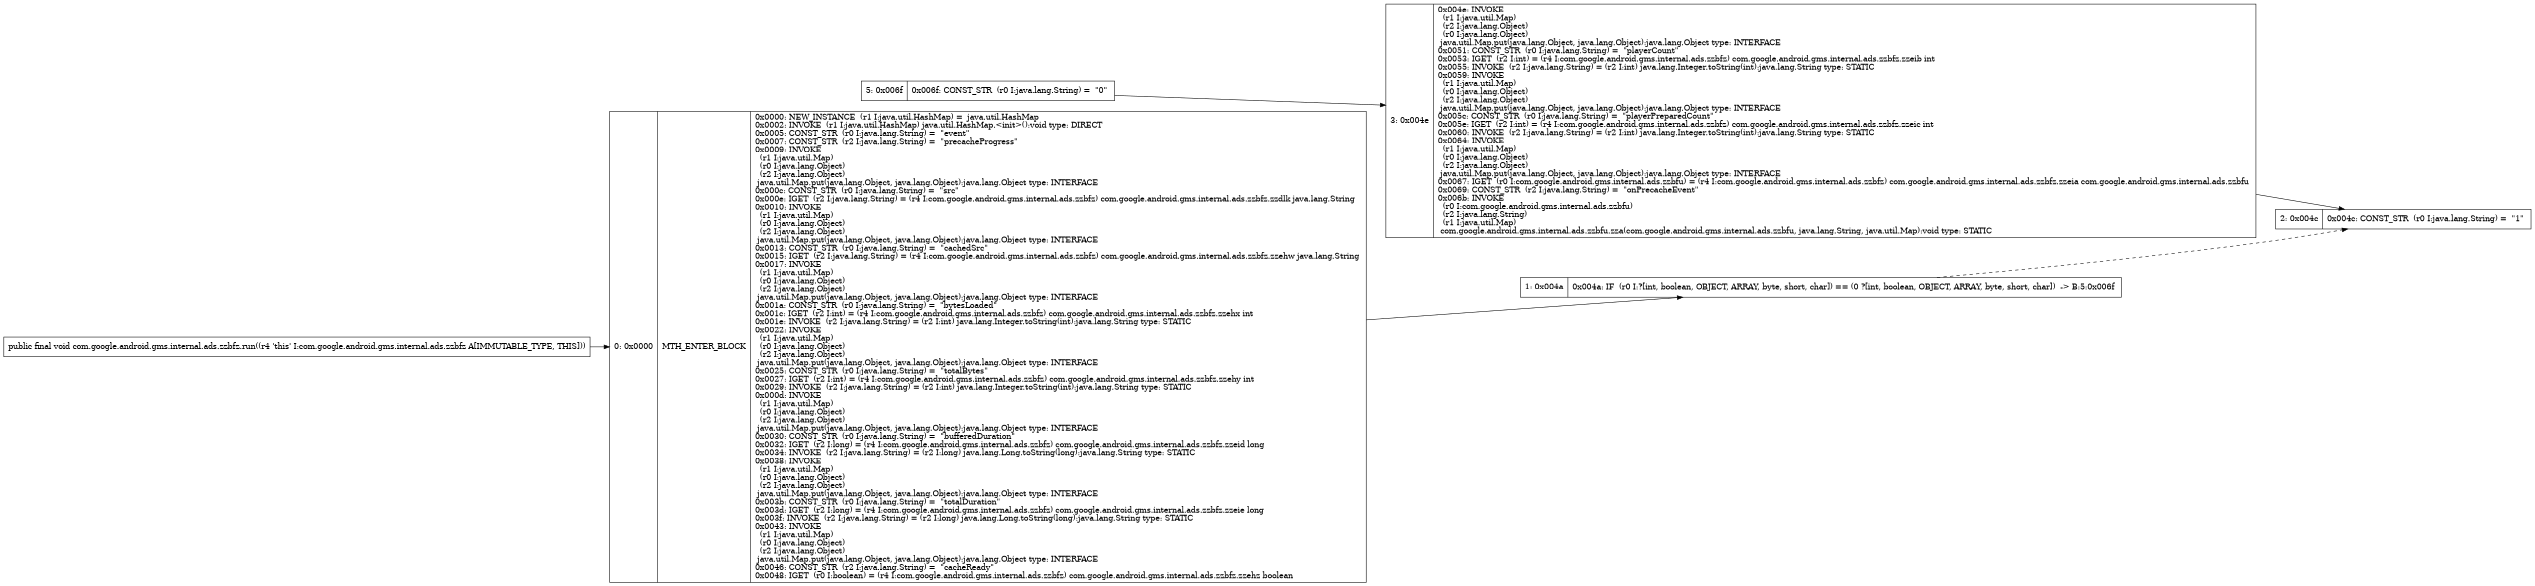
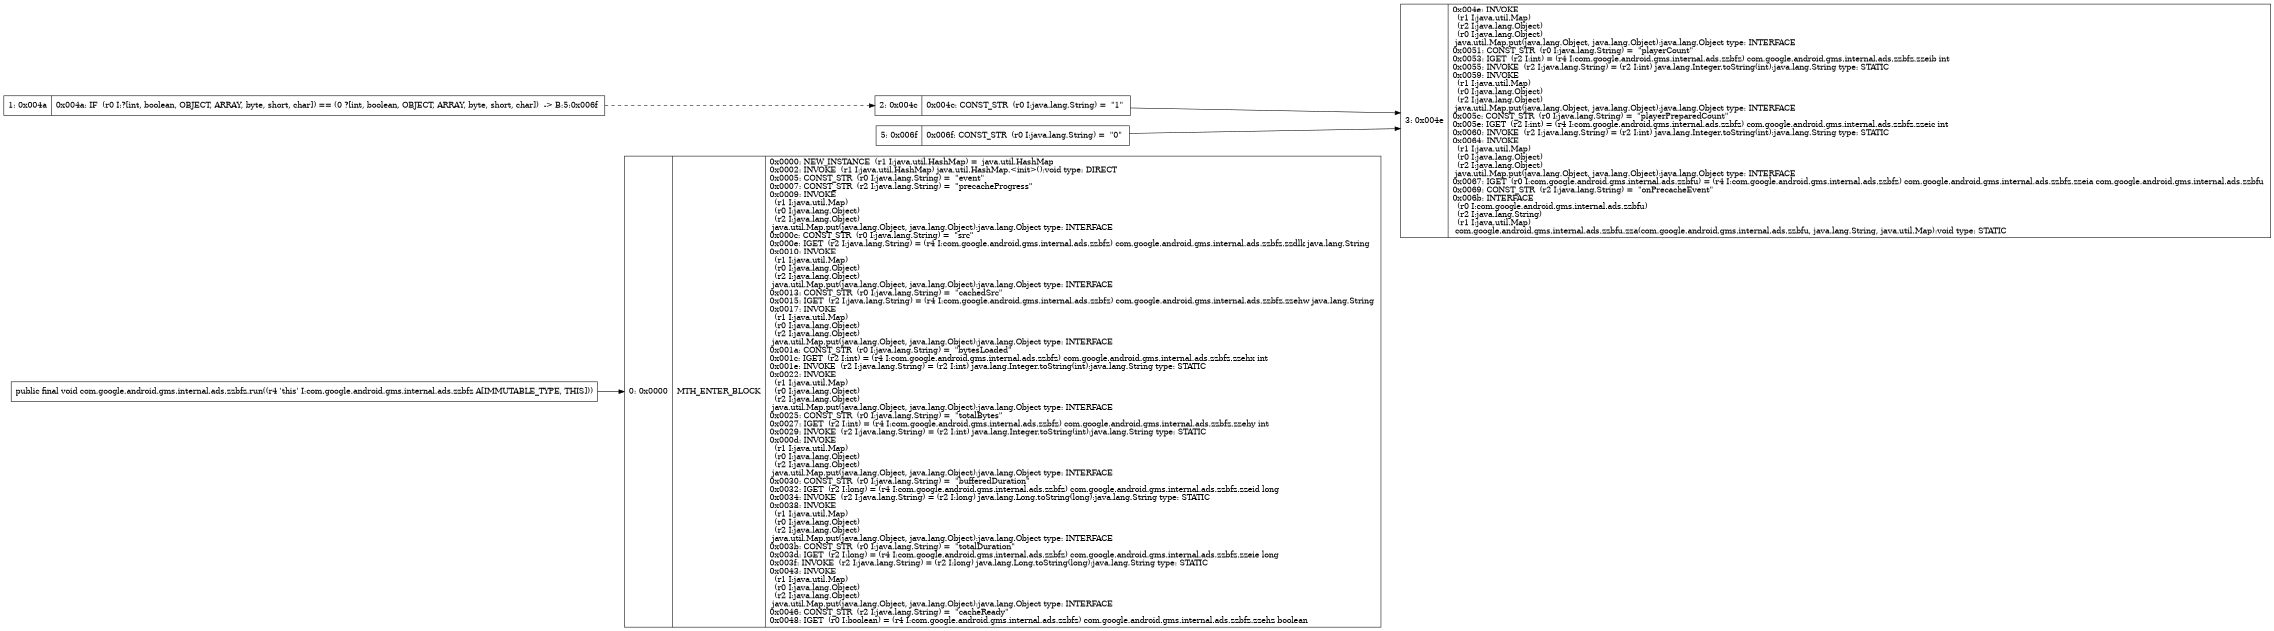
node "3: 0x004e": text "0x006b: INVOKE" -> "0x006b: INTERFACE"
edge "3: 0x004e" -> "2: 0x004c": reversed
edge "0: 0x0000" -> "1: 0x004a": removed
